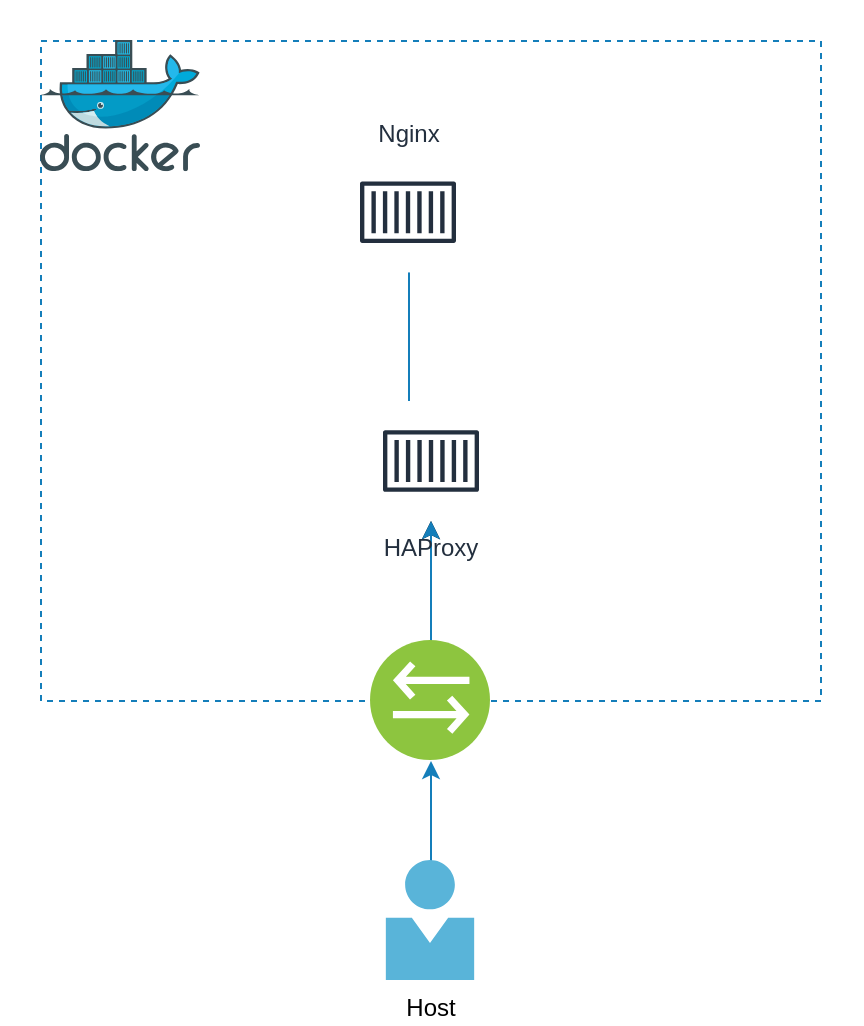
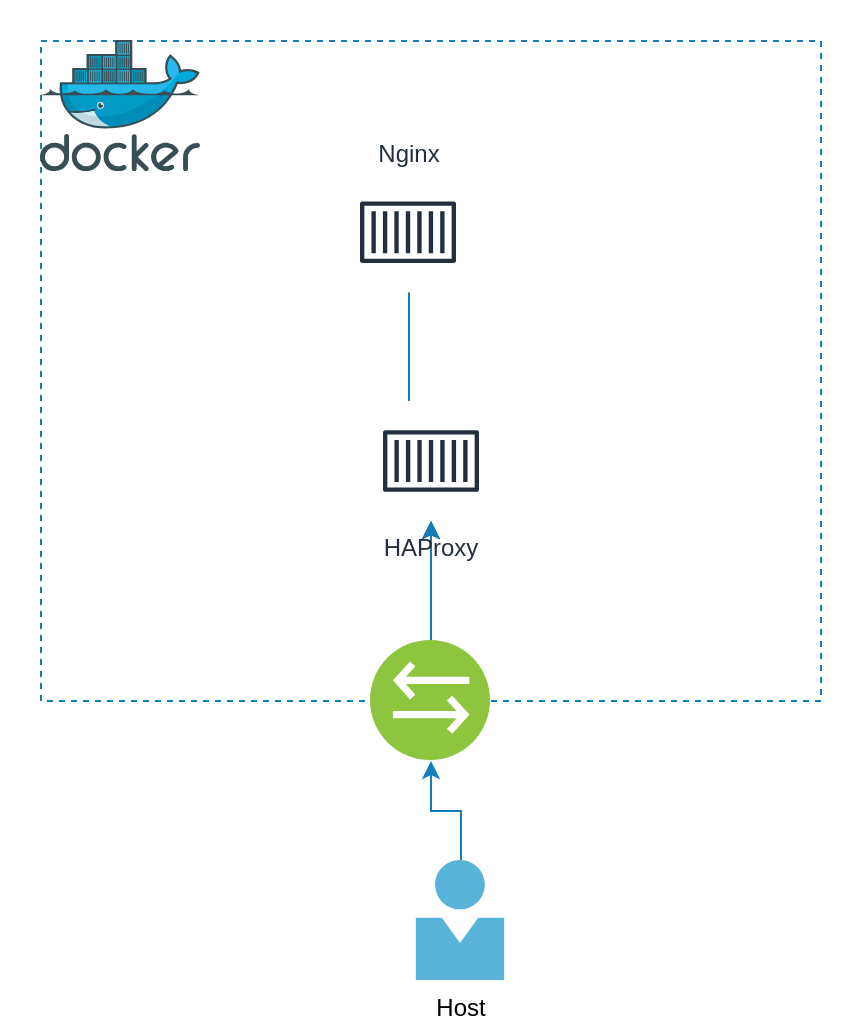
node "Nginx": moved (408, 212) -> (408, 232)
node "Host": moved (431, 921) -> (461, 921)
